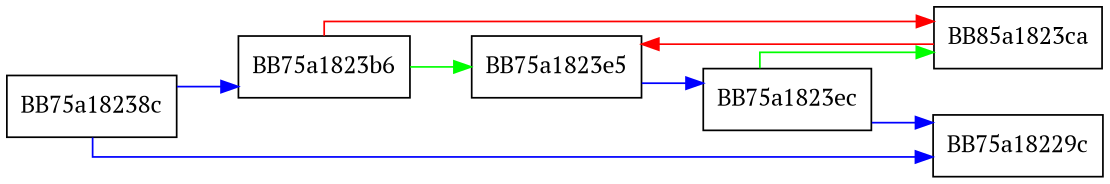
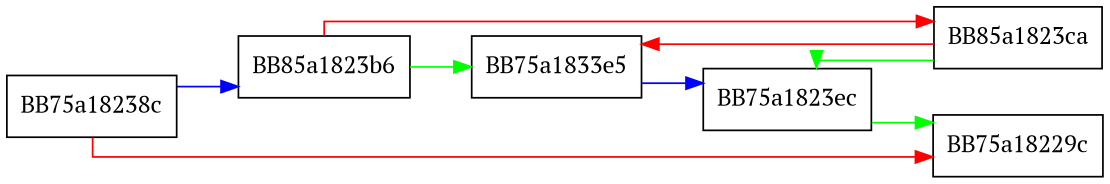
edge "BB75a1823ec" -> "BB85a1823ca": reversed
node "BB75a1823b6": label "BB75a1823b6" -> "BB85a1823b6"
node "BB75a1823e5": label "BB75a1823e5" -> "BB75a1833e5"
edge "BB75a1823ec" -> "BB75a18229c": color blue -> green
edge "BB75a18238c" -> "BB75a18229c": color blue -> red
